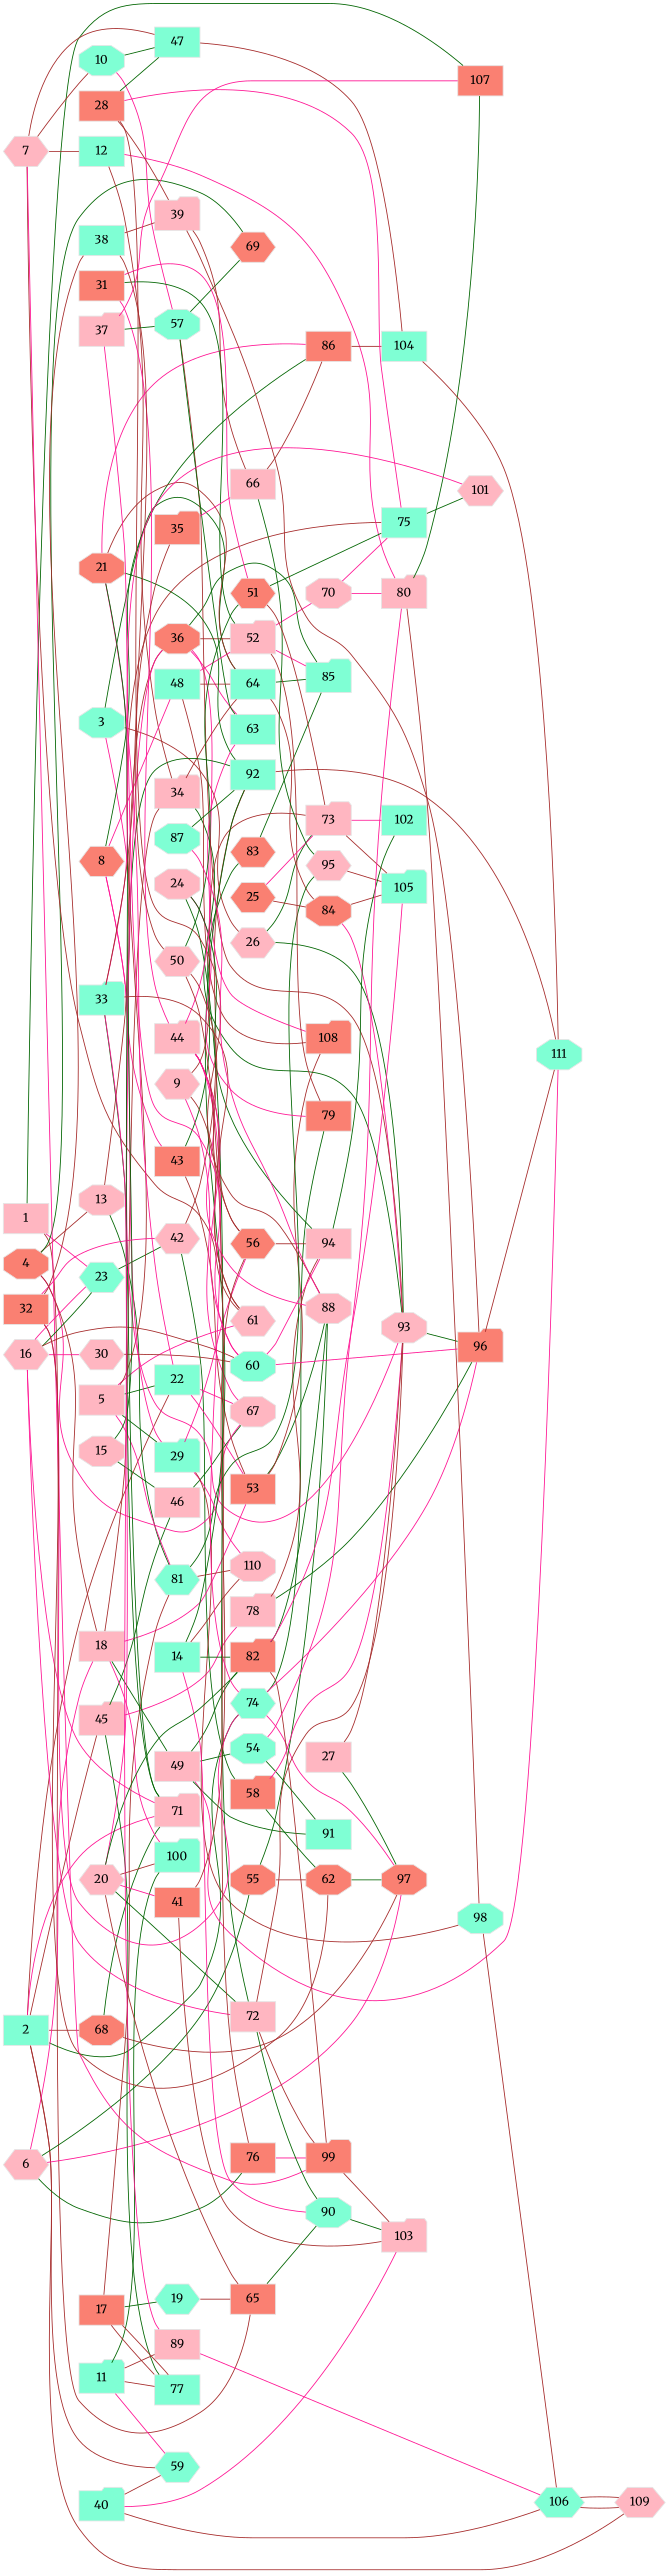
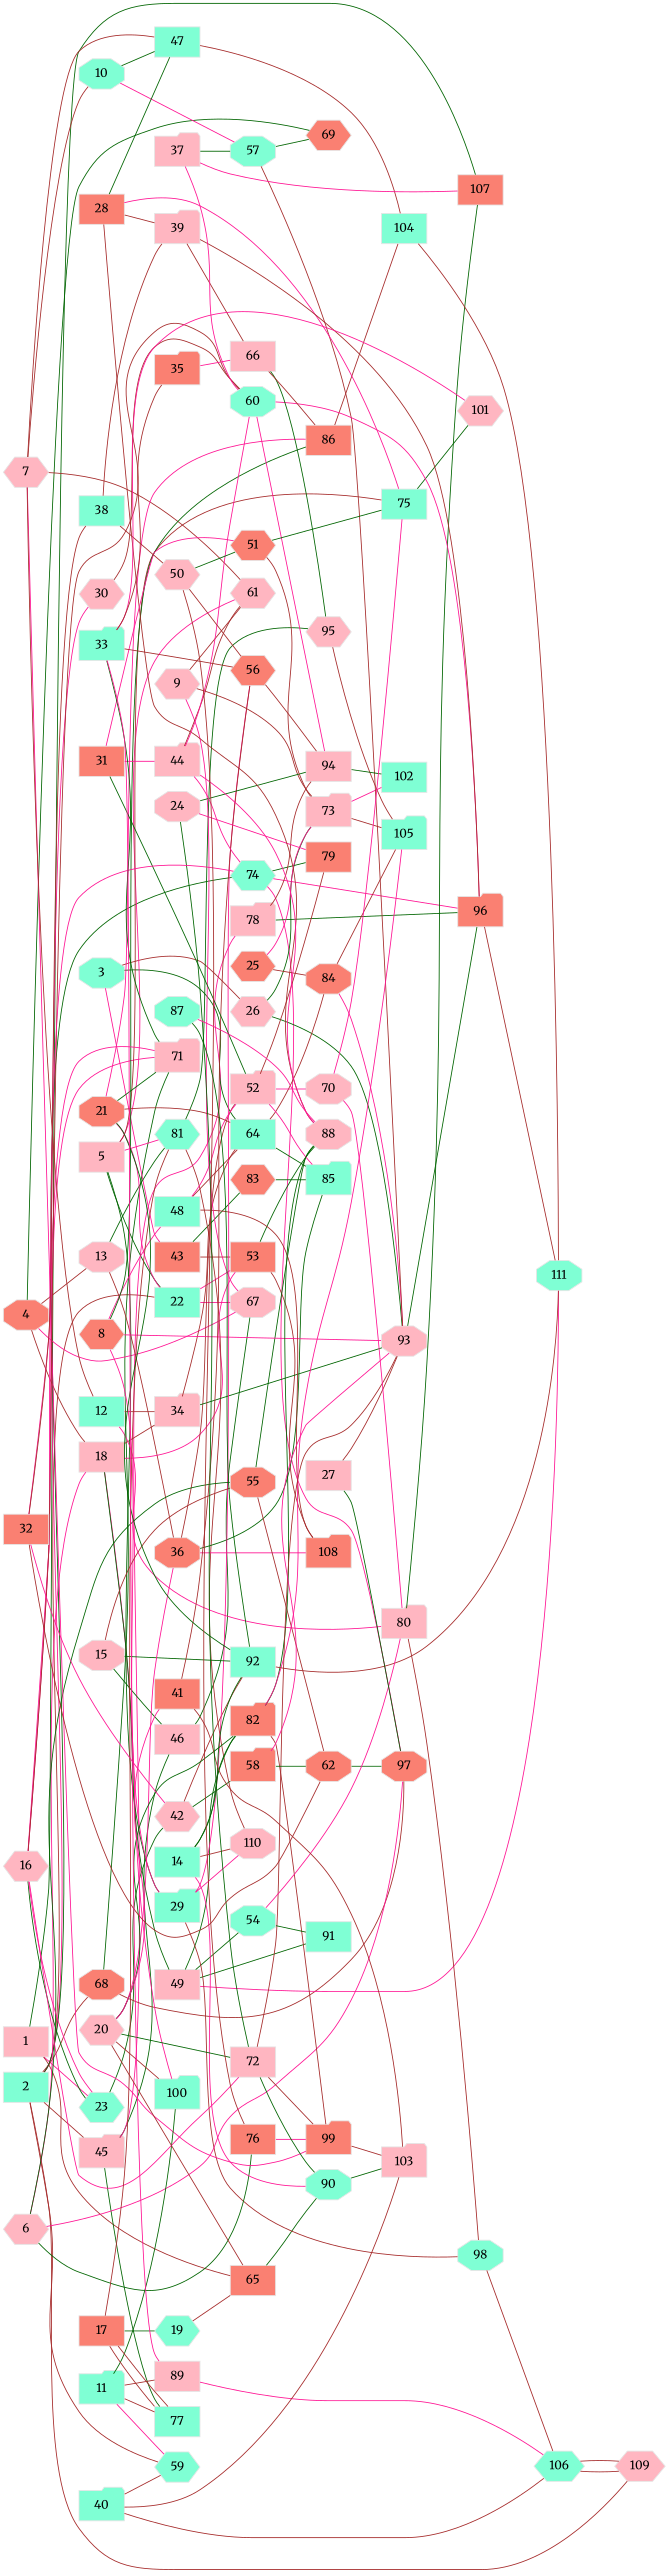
node "63": removed
edge "55" -- "15": added
edge "103" -- "40": color deeppink -> brown
